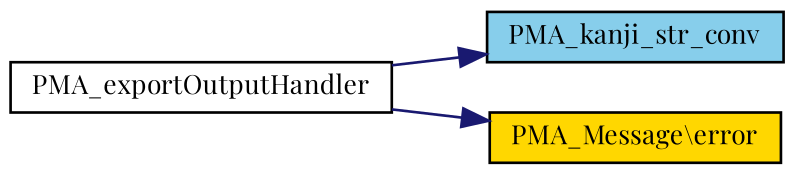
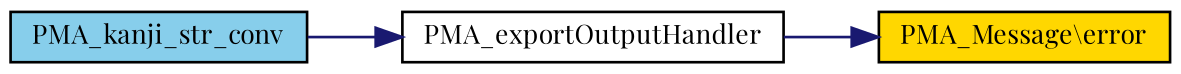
edge "PMA_exportOutputHandler" -> "PMA_kanji_str_conv": reversed
